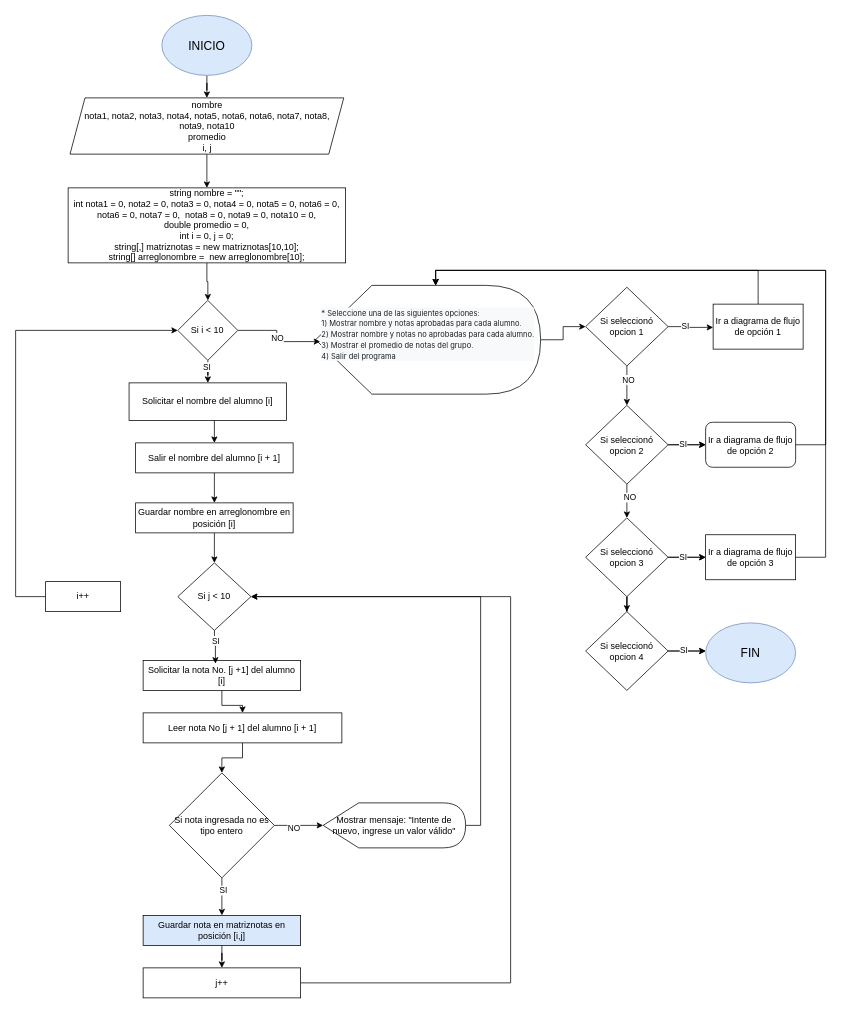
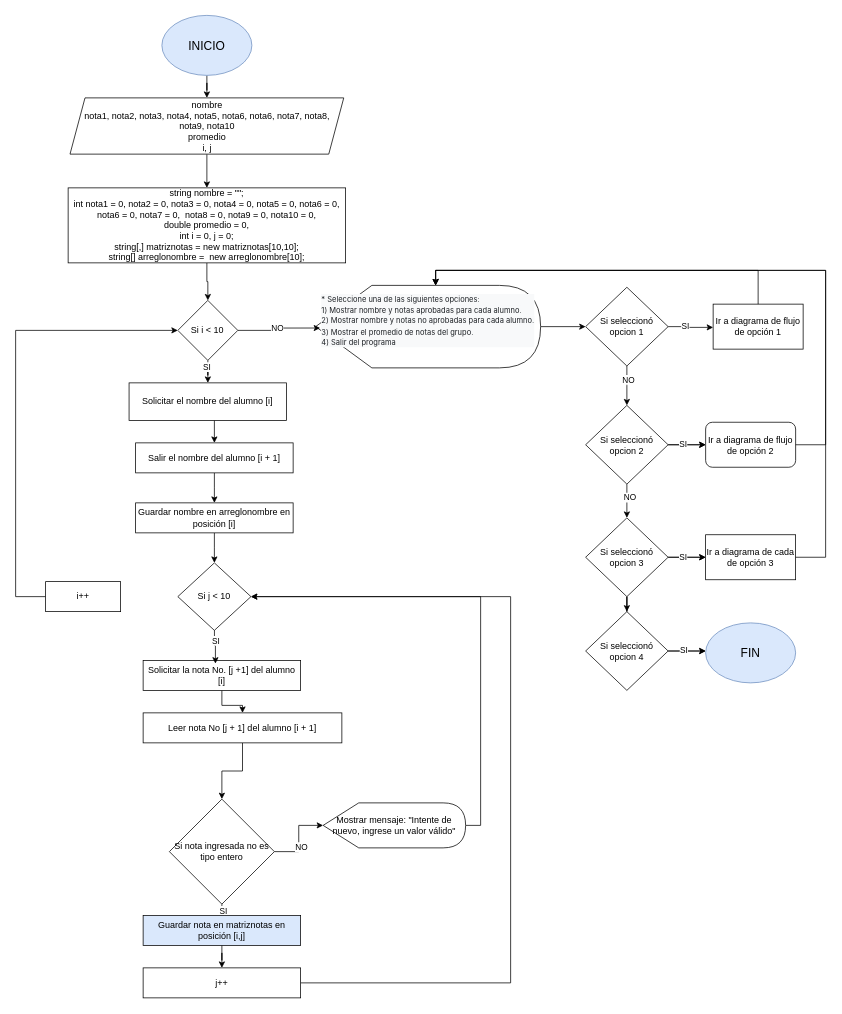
node "* Seleccione una de las siguientes opciones: 1) Mostrar nombre y notas aprobadas para cada alumno. 2) Mostrar nombre y notas no aprobadas para cada alumno. 3) Mostrar el promedio de notas del grupo. 4) Salir del programa": size 225x109 -> 225x83
node "Ir a diagrama de flujo de opción 3": label "Ir a diagrama de flujo de opción 3" -> "Ir a diagrama de cada de opción 3"
node "Si nota ingresada no es tipo entero": moved (222, 825) -> (222, 852)
